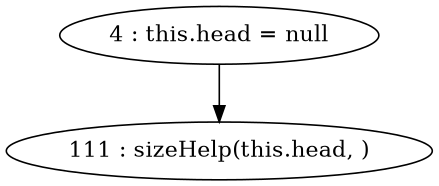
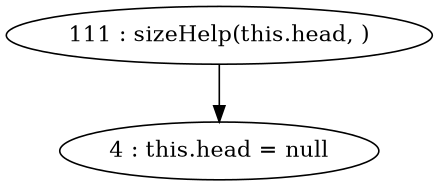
edge "4 : this.head = null" -> "111 : sizeHelp(this.head, )": reversed
